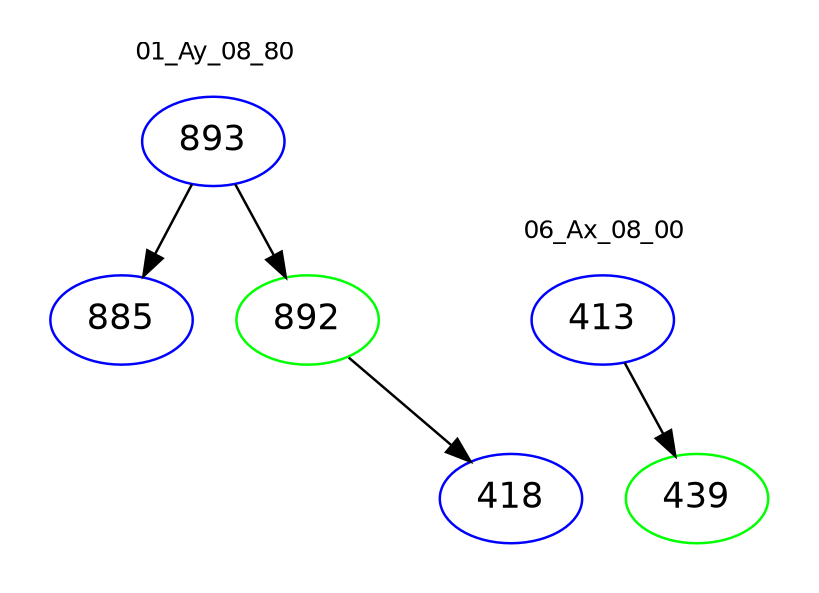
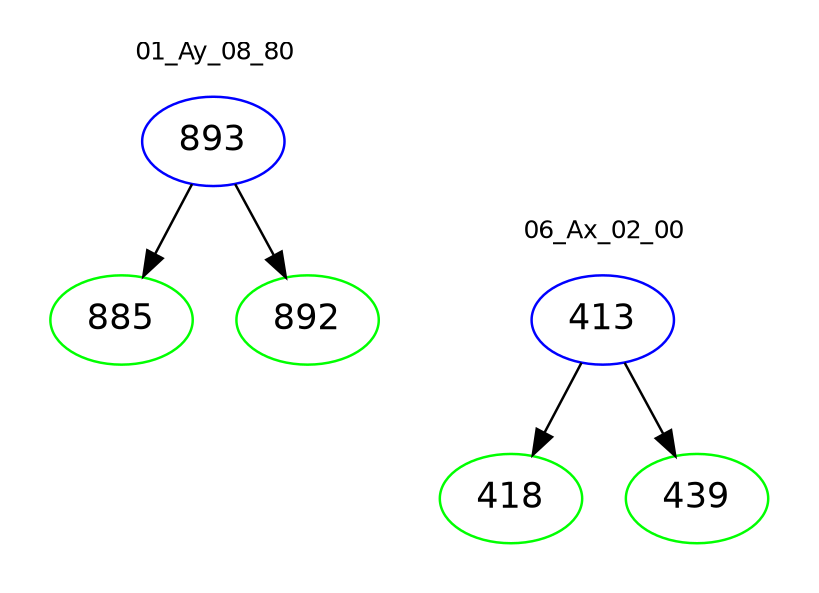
cluster "06_Ax_08_00": label "06_Ax_08_00" -> "06_Ax_02_00"
node "885": color blue -> green
edge "892" -> "418": now "413" -> "418"
node "418": color blue -> green
